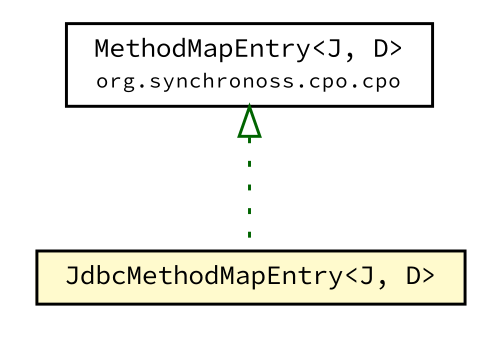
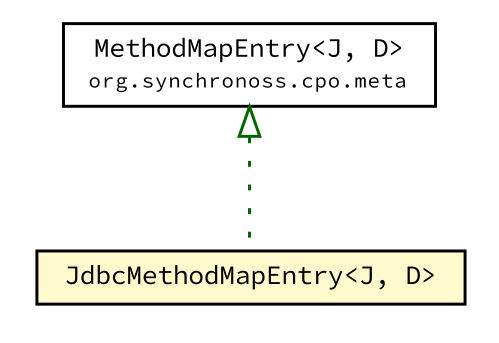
node "MethodMapEntry<J, D>": text "org.synchronoss.cpo.cpo" -> "org.synchronoss.cpo.meta"
